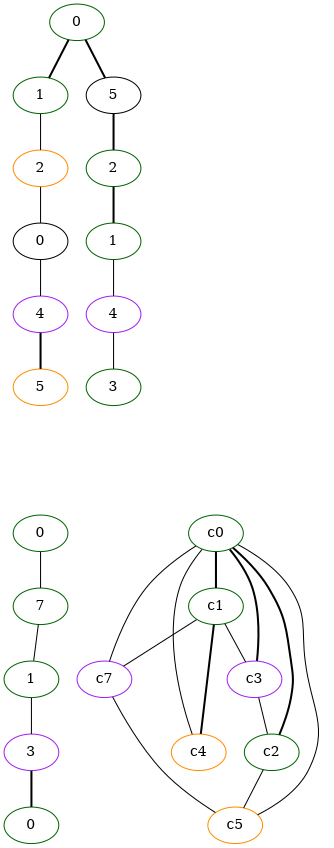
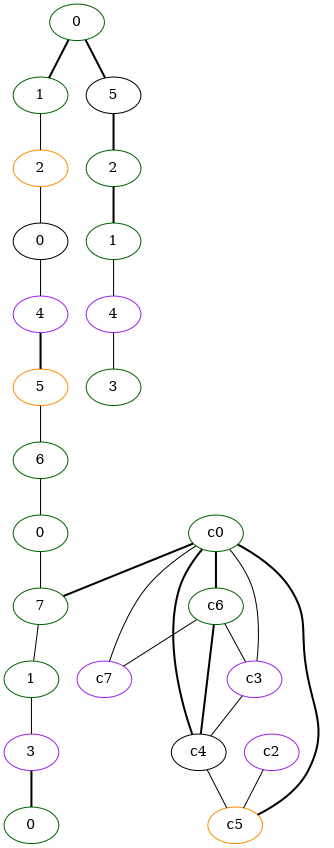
node "6": added
edge "c0" -- "c3": style bold -> solid
node "c1": label "c1" -> "c6"
edge "c0" -- "c2": now "c0" -- "7"
edge "c0" -- "c4": style solid -> bold
edge "c0" -- "c5": style solid -> bold
edge "c3" -- "c2": now "c3" -- "c4"
node "c4": color darkorange -> black
node "c2": color darkgreen -> purple
edge "c7" -- "c5": now "c4" -- "c5"
